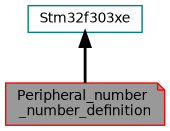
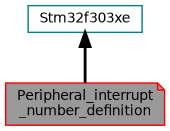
node "Peripheral_number _number_definition": label "Peripheral_number _number_definition" -> "Peripheral_interrupt _number_definition"
